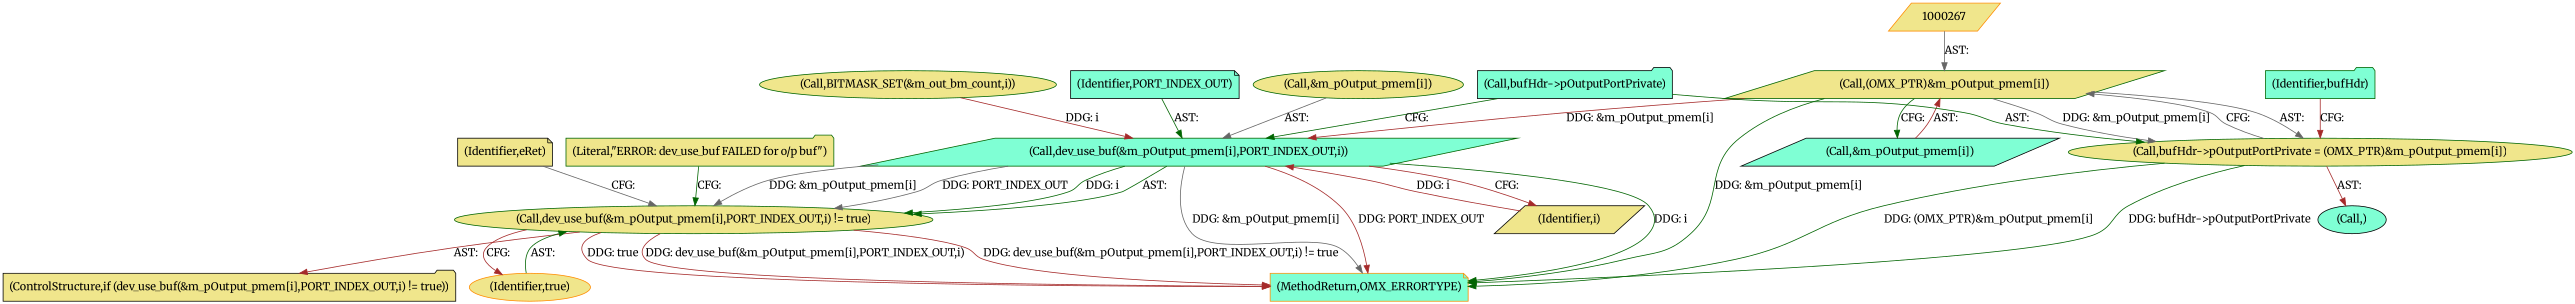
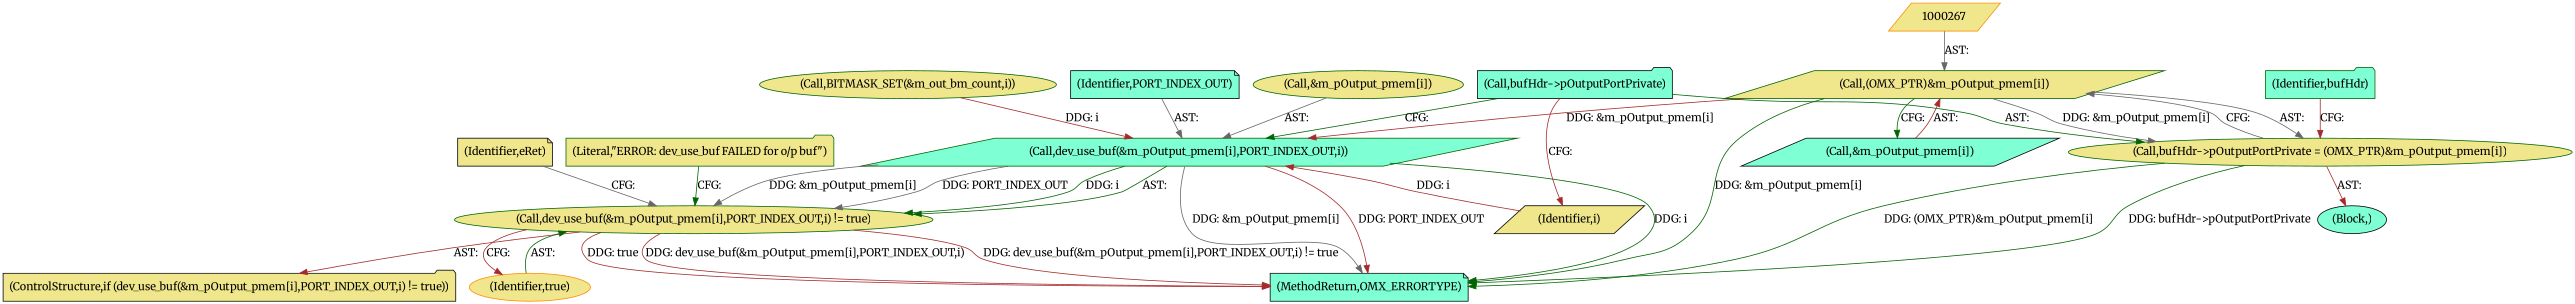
edge "(Identifier,PORT_INDEX_OUT)" -> "(Call,dev_use_buf(&m_pOutput_pmem[i],PORT_INDEX_OUT,i))": color darkgreen -> gray40
edge "(Call,dev_use_buf(&m_pOutput_pmem[i],PORT_INDEX_OUT,i))" -> "(Identifier,i)": now "(Call,bufHdr->pOutputPortPrivate)" -> "(Identifier,i)"
node "(Call,)": label "(Call,)" -> "(Block,)"
node "(MethodReturn,OMX_ERRORTYPE)": color darkorange -> black
